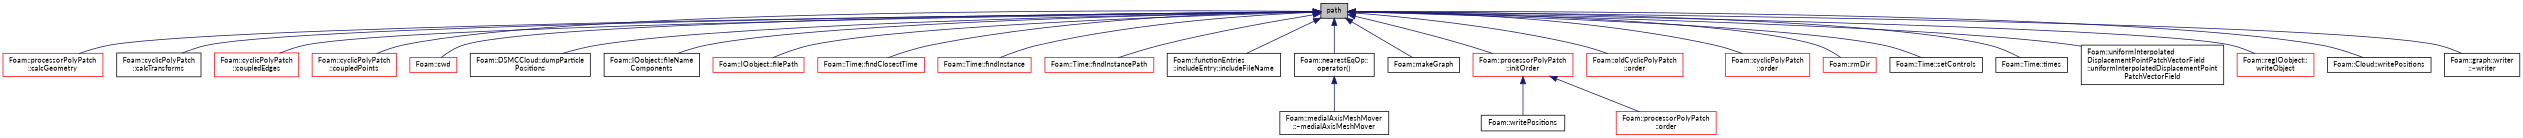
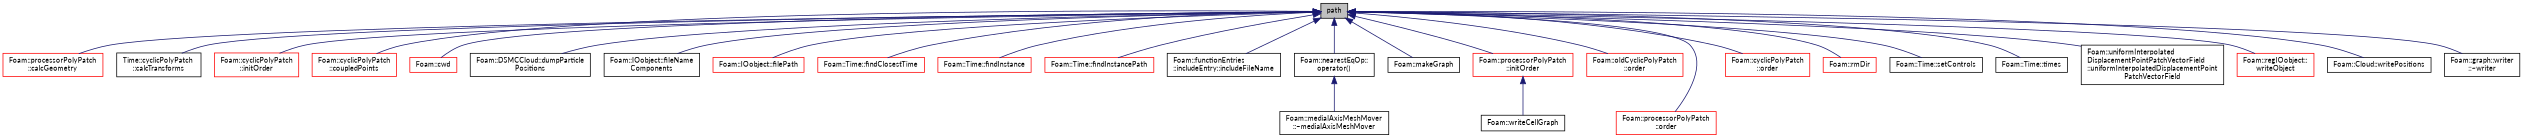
node "Foam::cyclicPolyPatch ::calcTransforms": label "Foam::cyclicPolyPatch ::calcTransforms" -> "Time::cyclicPolyPatch ::calcTransforms"
node "Foam::cyclicPolyPatch ::coupledEdges": label "Foam::cyclicPolyPatch ::coupledEdges" -> "Foam::cyclicPolyPatch ::initOrder"
edge "Foam::processorPolyPatch ::order" -> "Foam::processorPolyPatch ::initOrder": now "Foam::processorPolyPatch ::order" -> "path"
node "Foam::writePositions": label "Foam::writePositions" -> "Foam::writeCellGraph"
